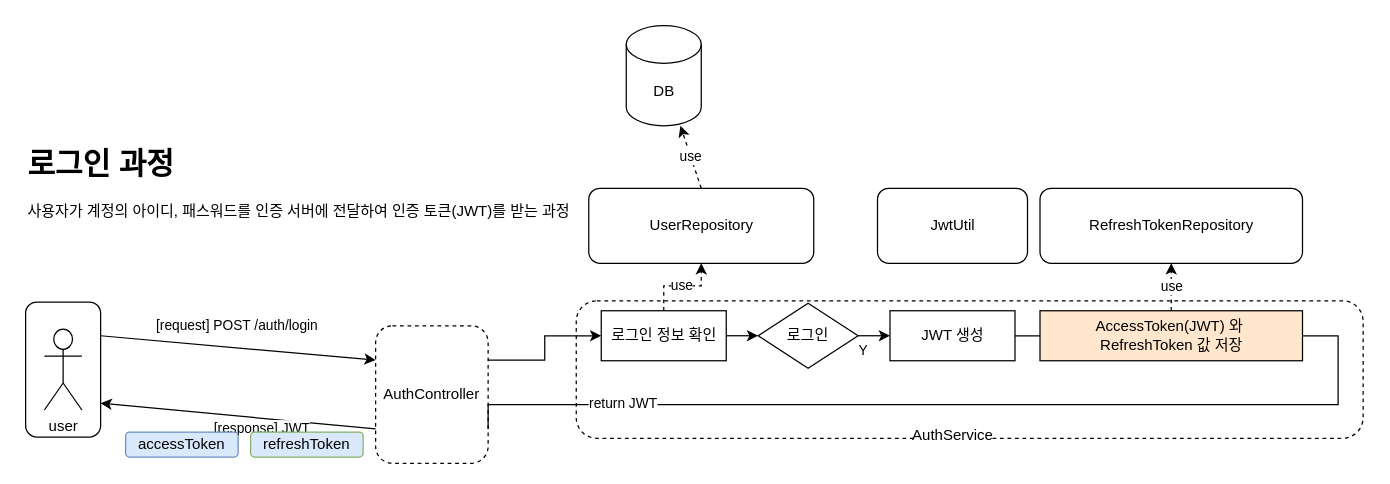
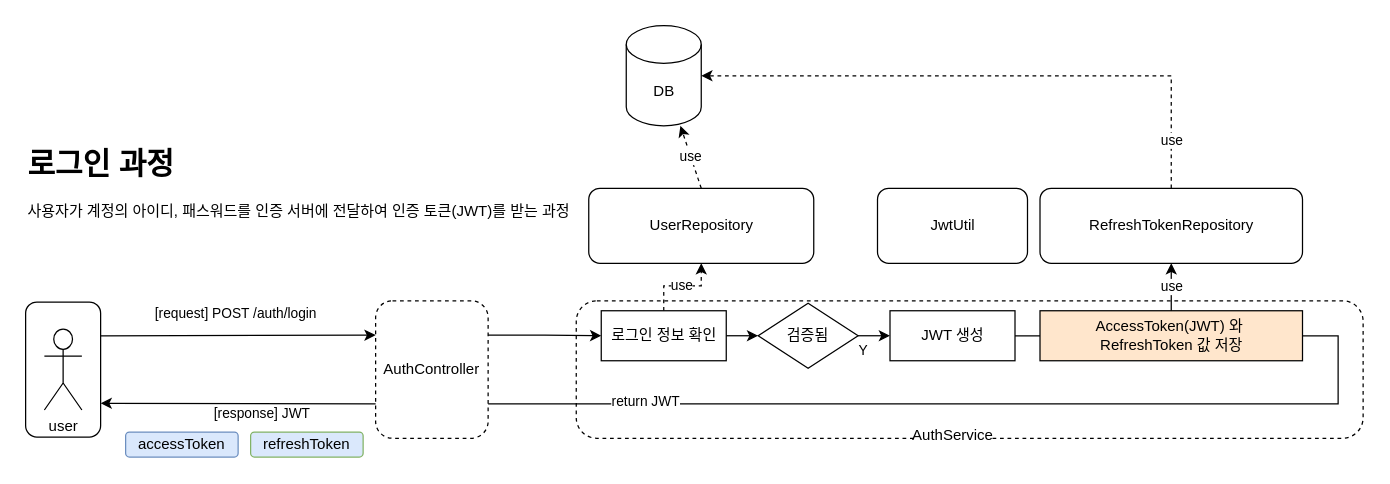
edge "RefreshTokenRepository" -> "DB": added, label "use"
edge "AccessToken(JWT) 와 RefreshToken 값 저장" -> "RefreshTokenRepository": style dashed -> solid
node "로그인": label "로그인" -> "검증됨"
node "AuthController": moved (432, 394) -> (432, 369)
